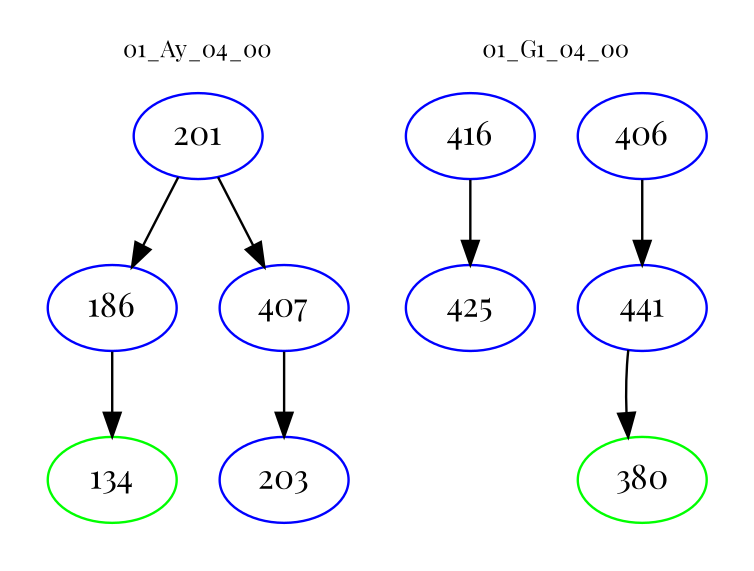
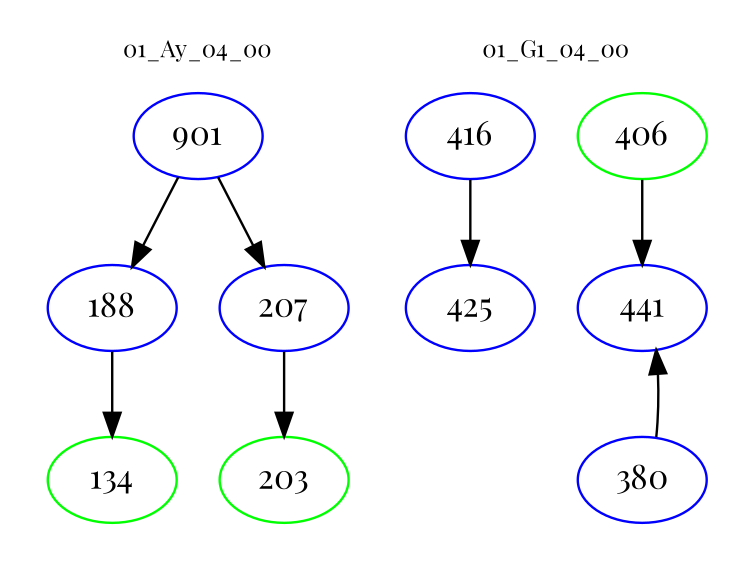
node "201": label "201" -> "901"
node "406": color blue -> green
node "186": label "186" -> "188"
node "407": label "407" -> "207"
edge "441" -> "380": reversed
node "203": color blue -> green
node "380": color green -> blue
